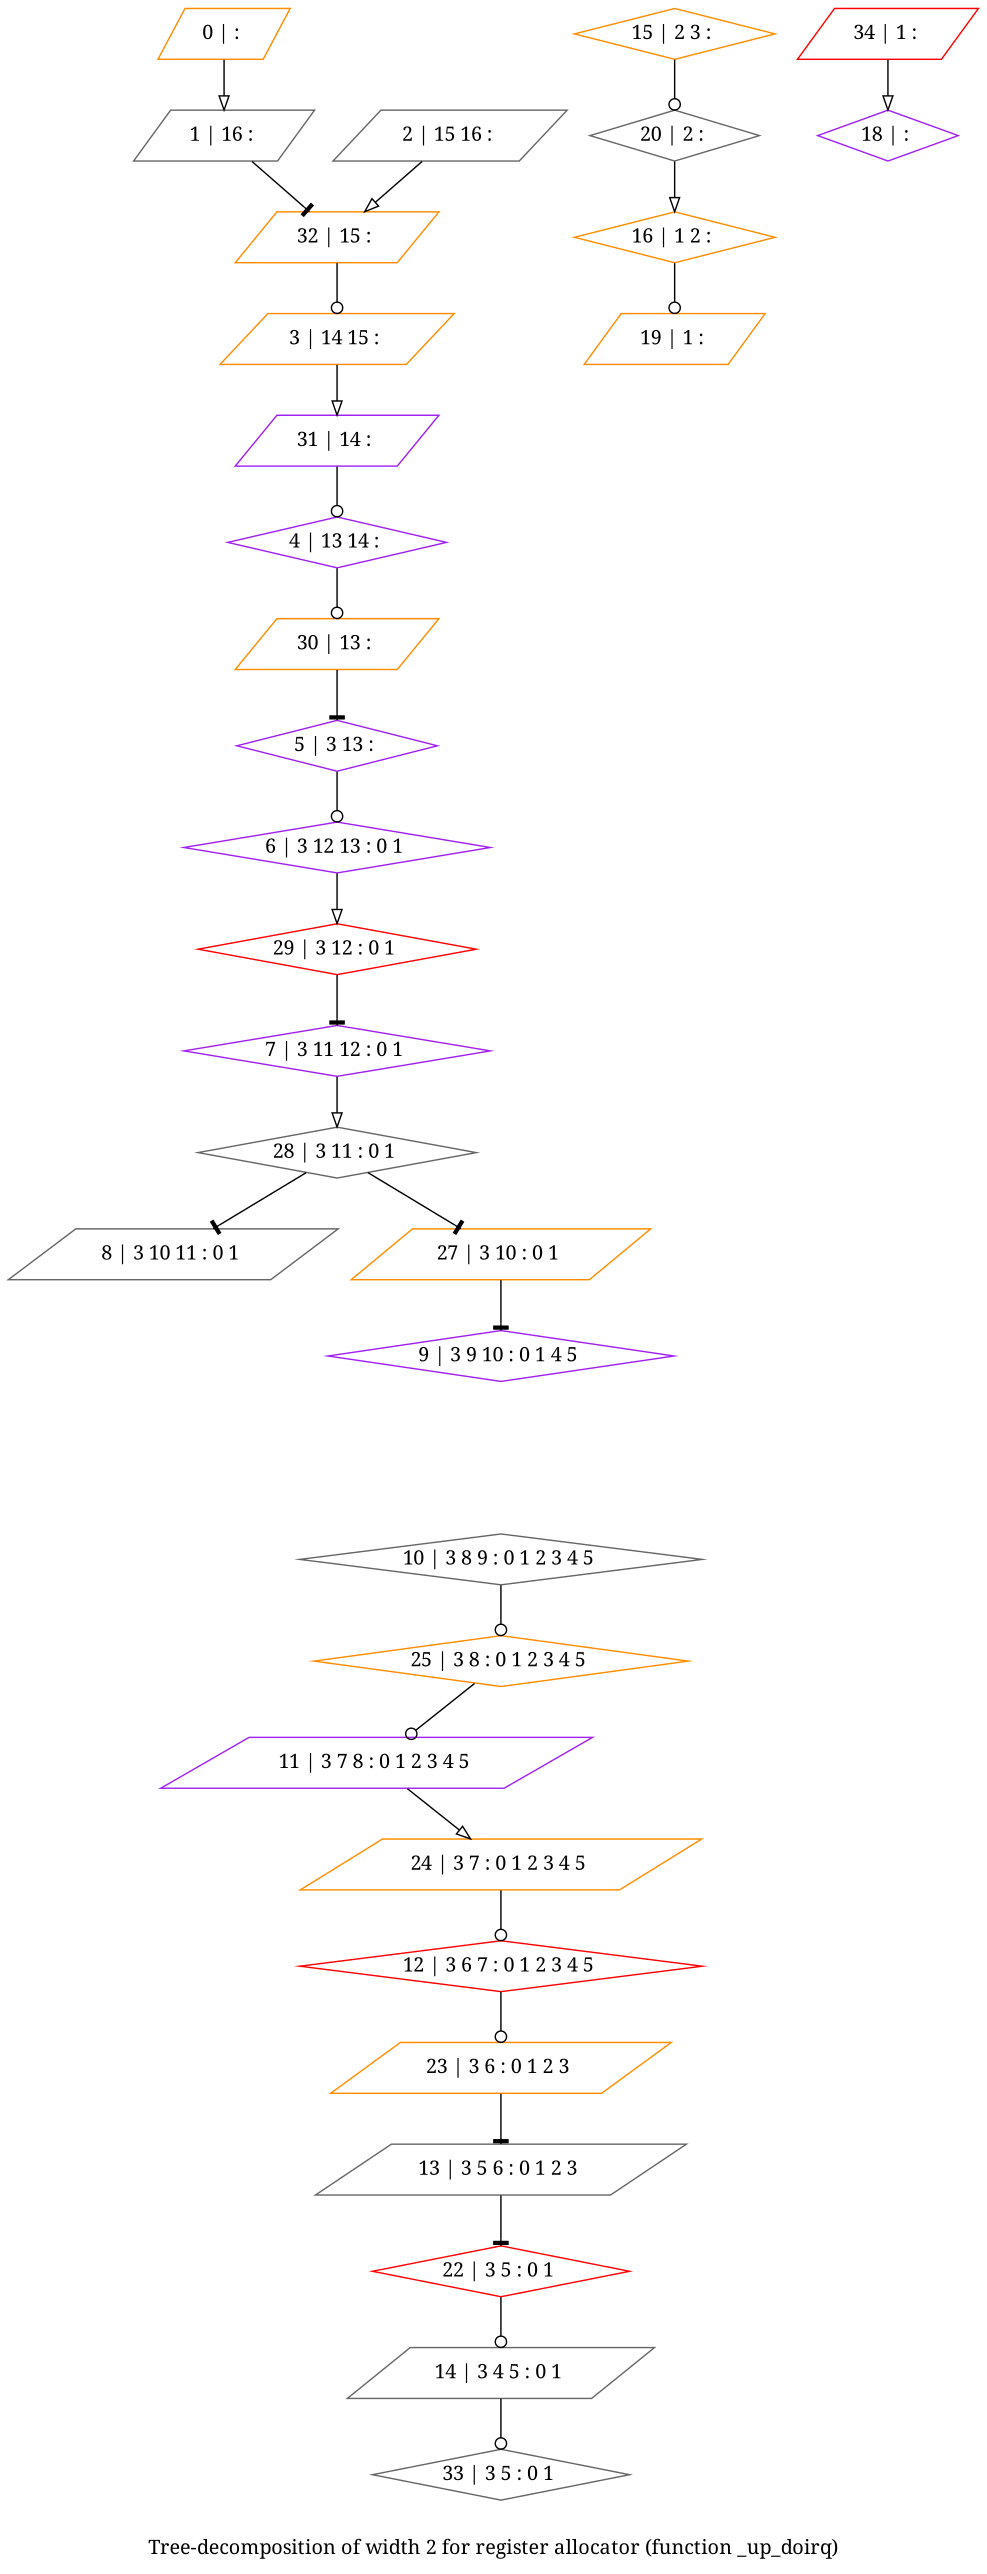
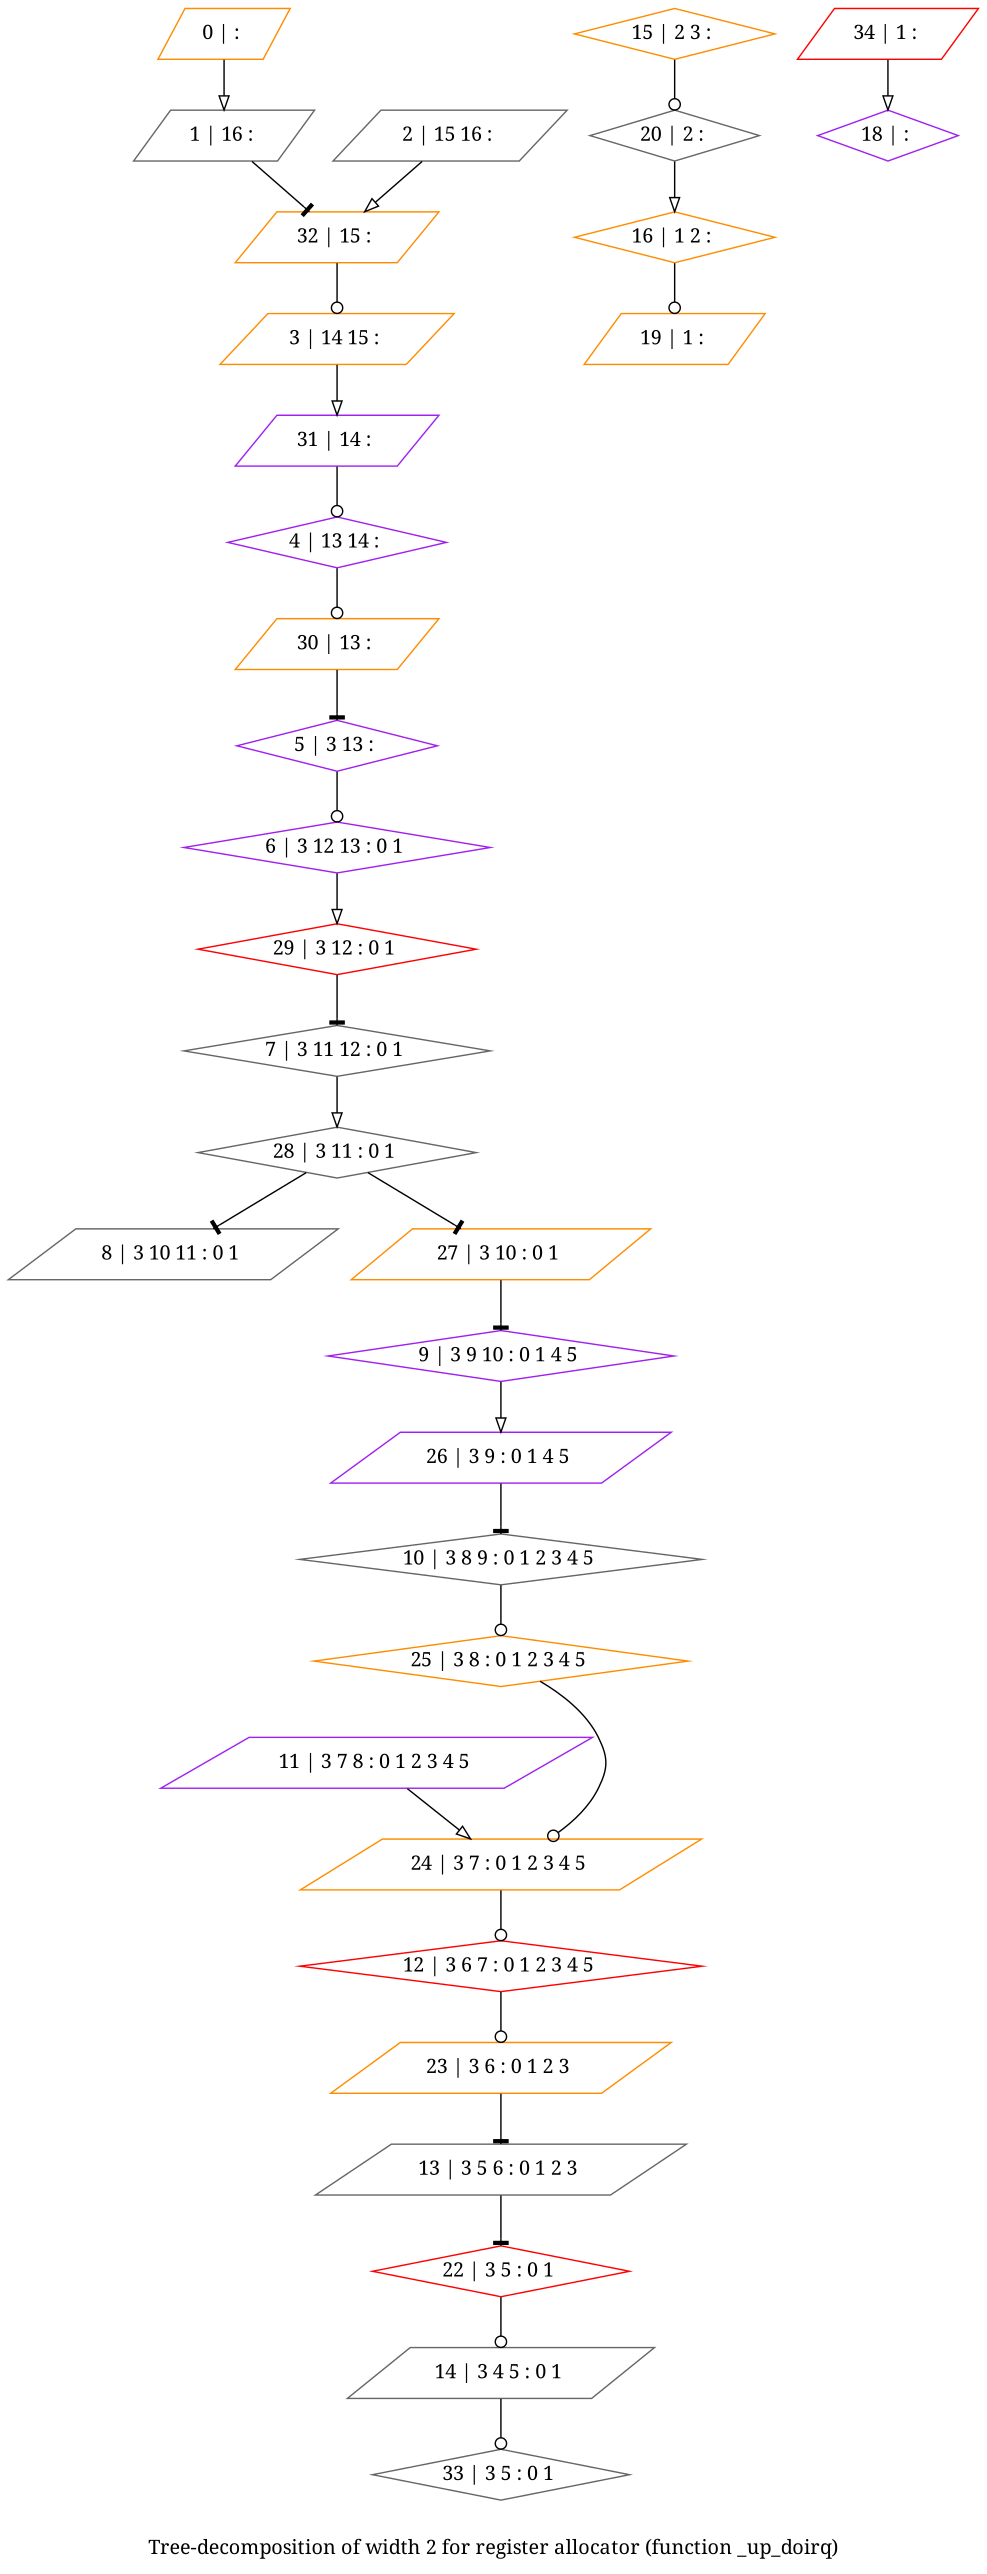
node "7 | 3 11 12 : 0 1": color purple -> gray40
node "26 | 3 9 : 0 1 4 5": added
edge "25 | 3 8 : 0 1 2 3 4 5" -> "11 | 3 7 8 : 0 1 2 3 4 5": now "25 | 3 8 : 0 1 2 3 4 5" -> "24 | 3 7 : 0 1 2 3 4 5"
